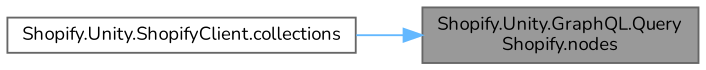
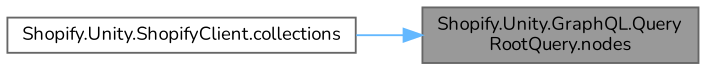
node "Shopify.Unity.GraphQL.Query Shopify.nodes": label "Shopify.Unity.GraphQL.Query Shopify.nodes" -> "Shopify.Unity.GraphQL.Query RootQuery.nodes"
